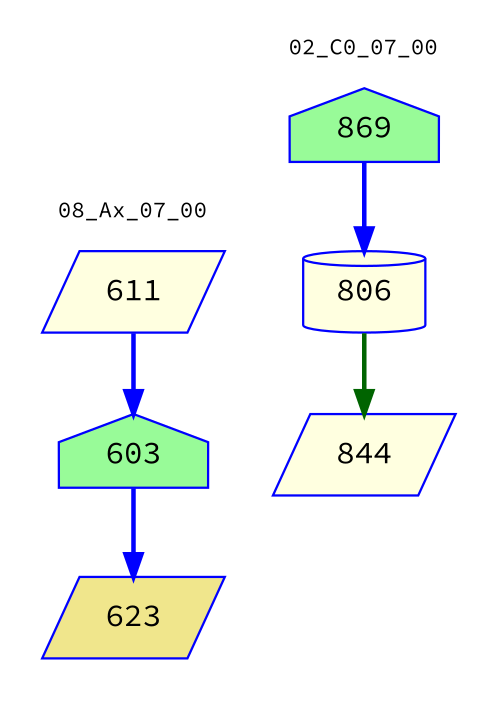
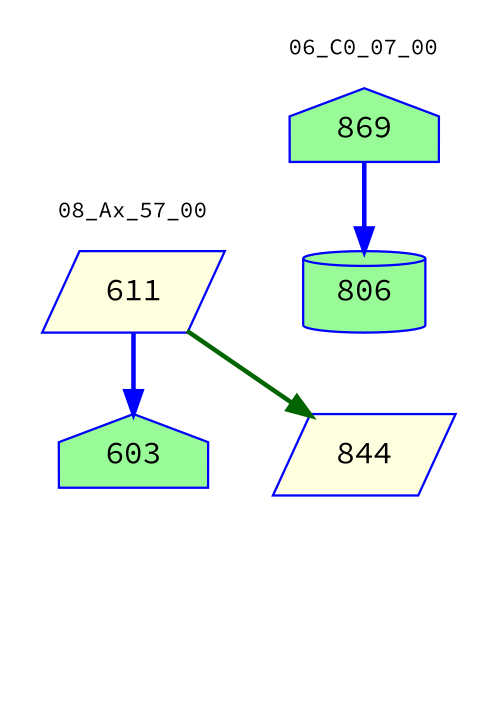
cluster "02_C0_07_00": label "02_C0_07_00" -> "06_C0_07_00"
cluster "08_Ax_07_00": label "08_Ax_07_00" -> "08_Ax_57_00"
node "806": fillcolor lightyellow -> palegreen
edge "806" -> "844": now "611" -> "844"
node "623": removed
